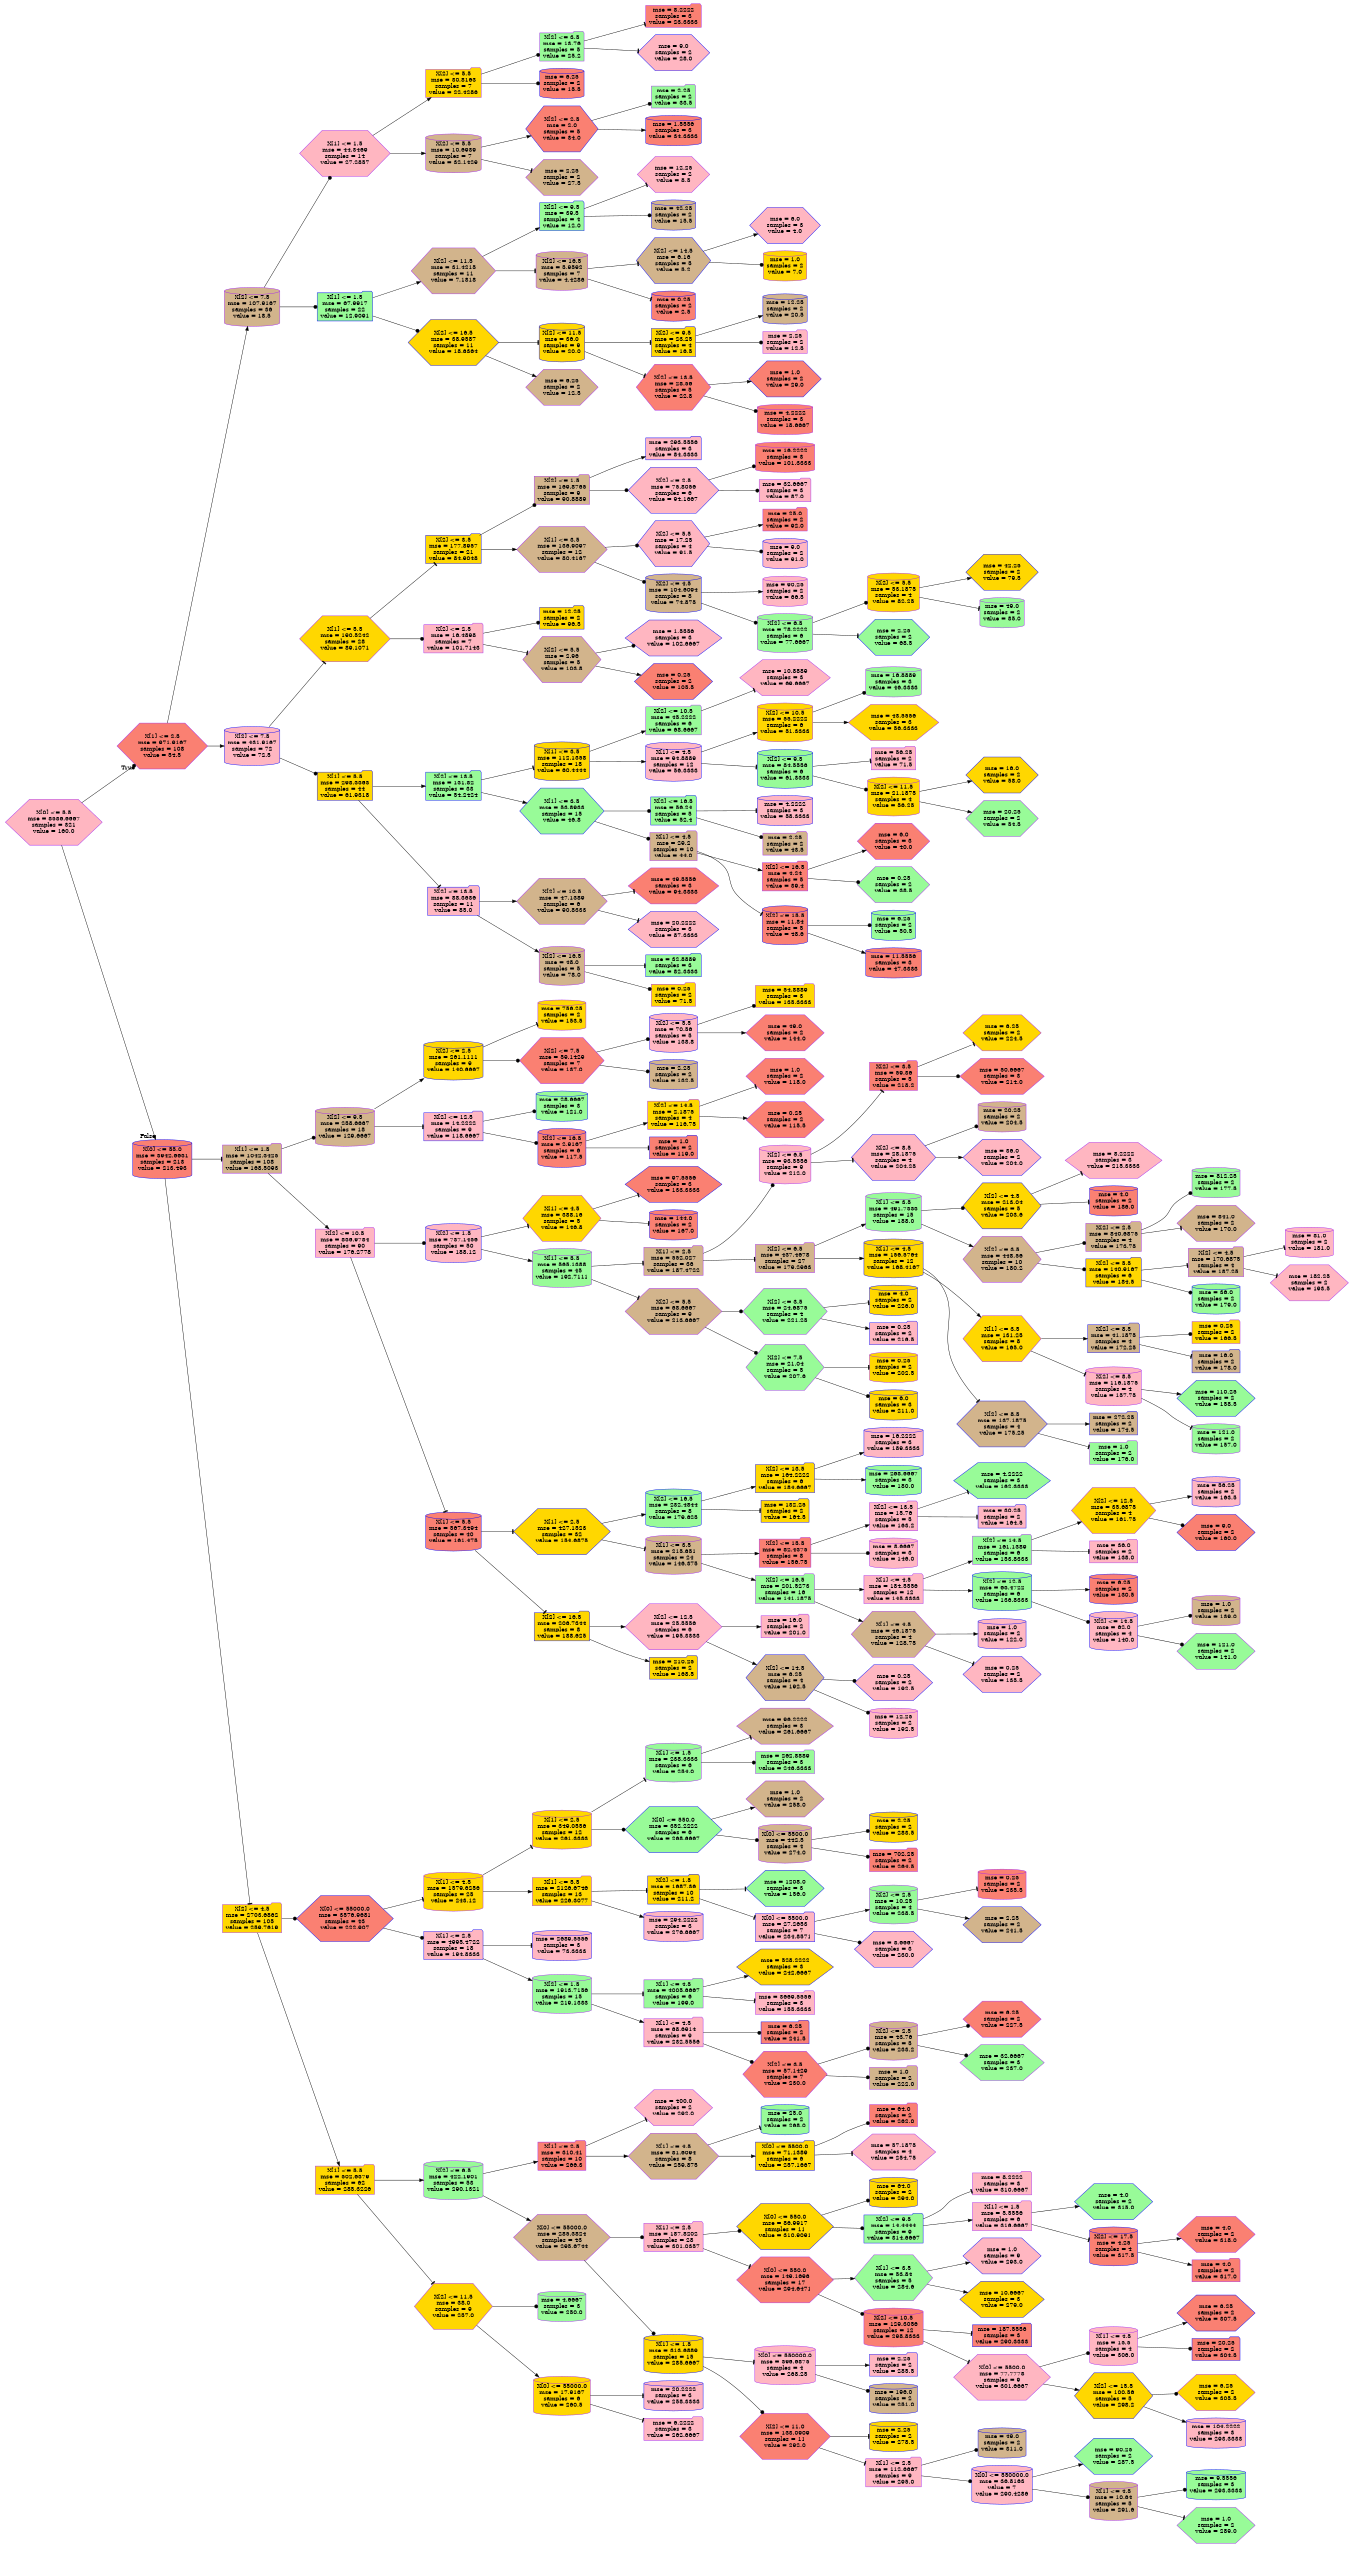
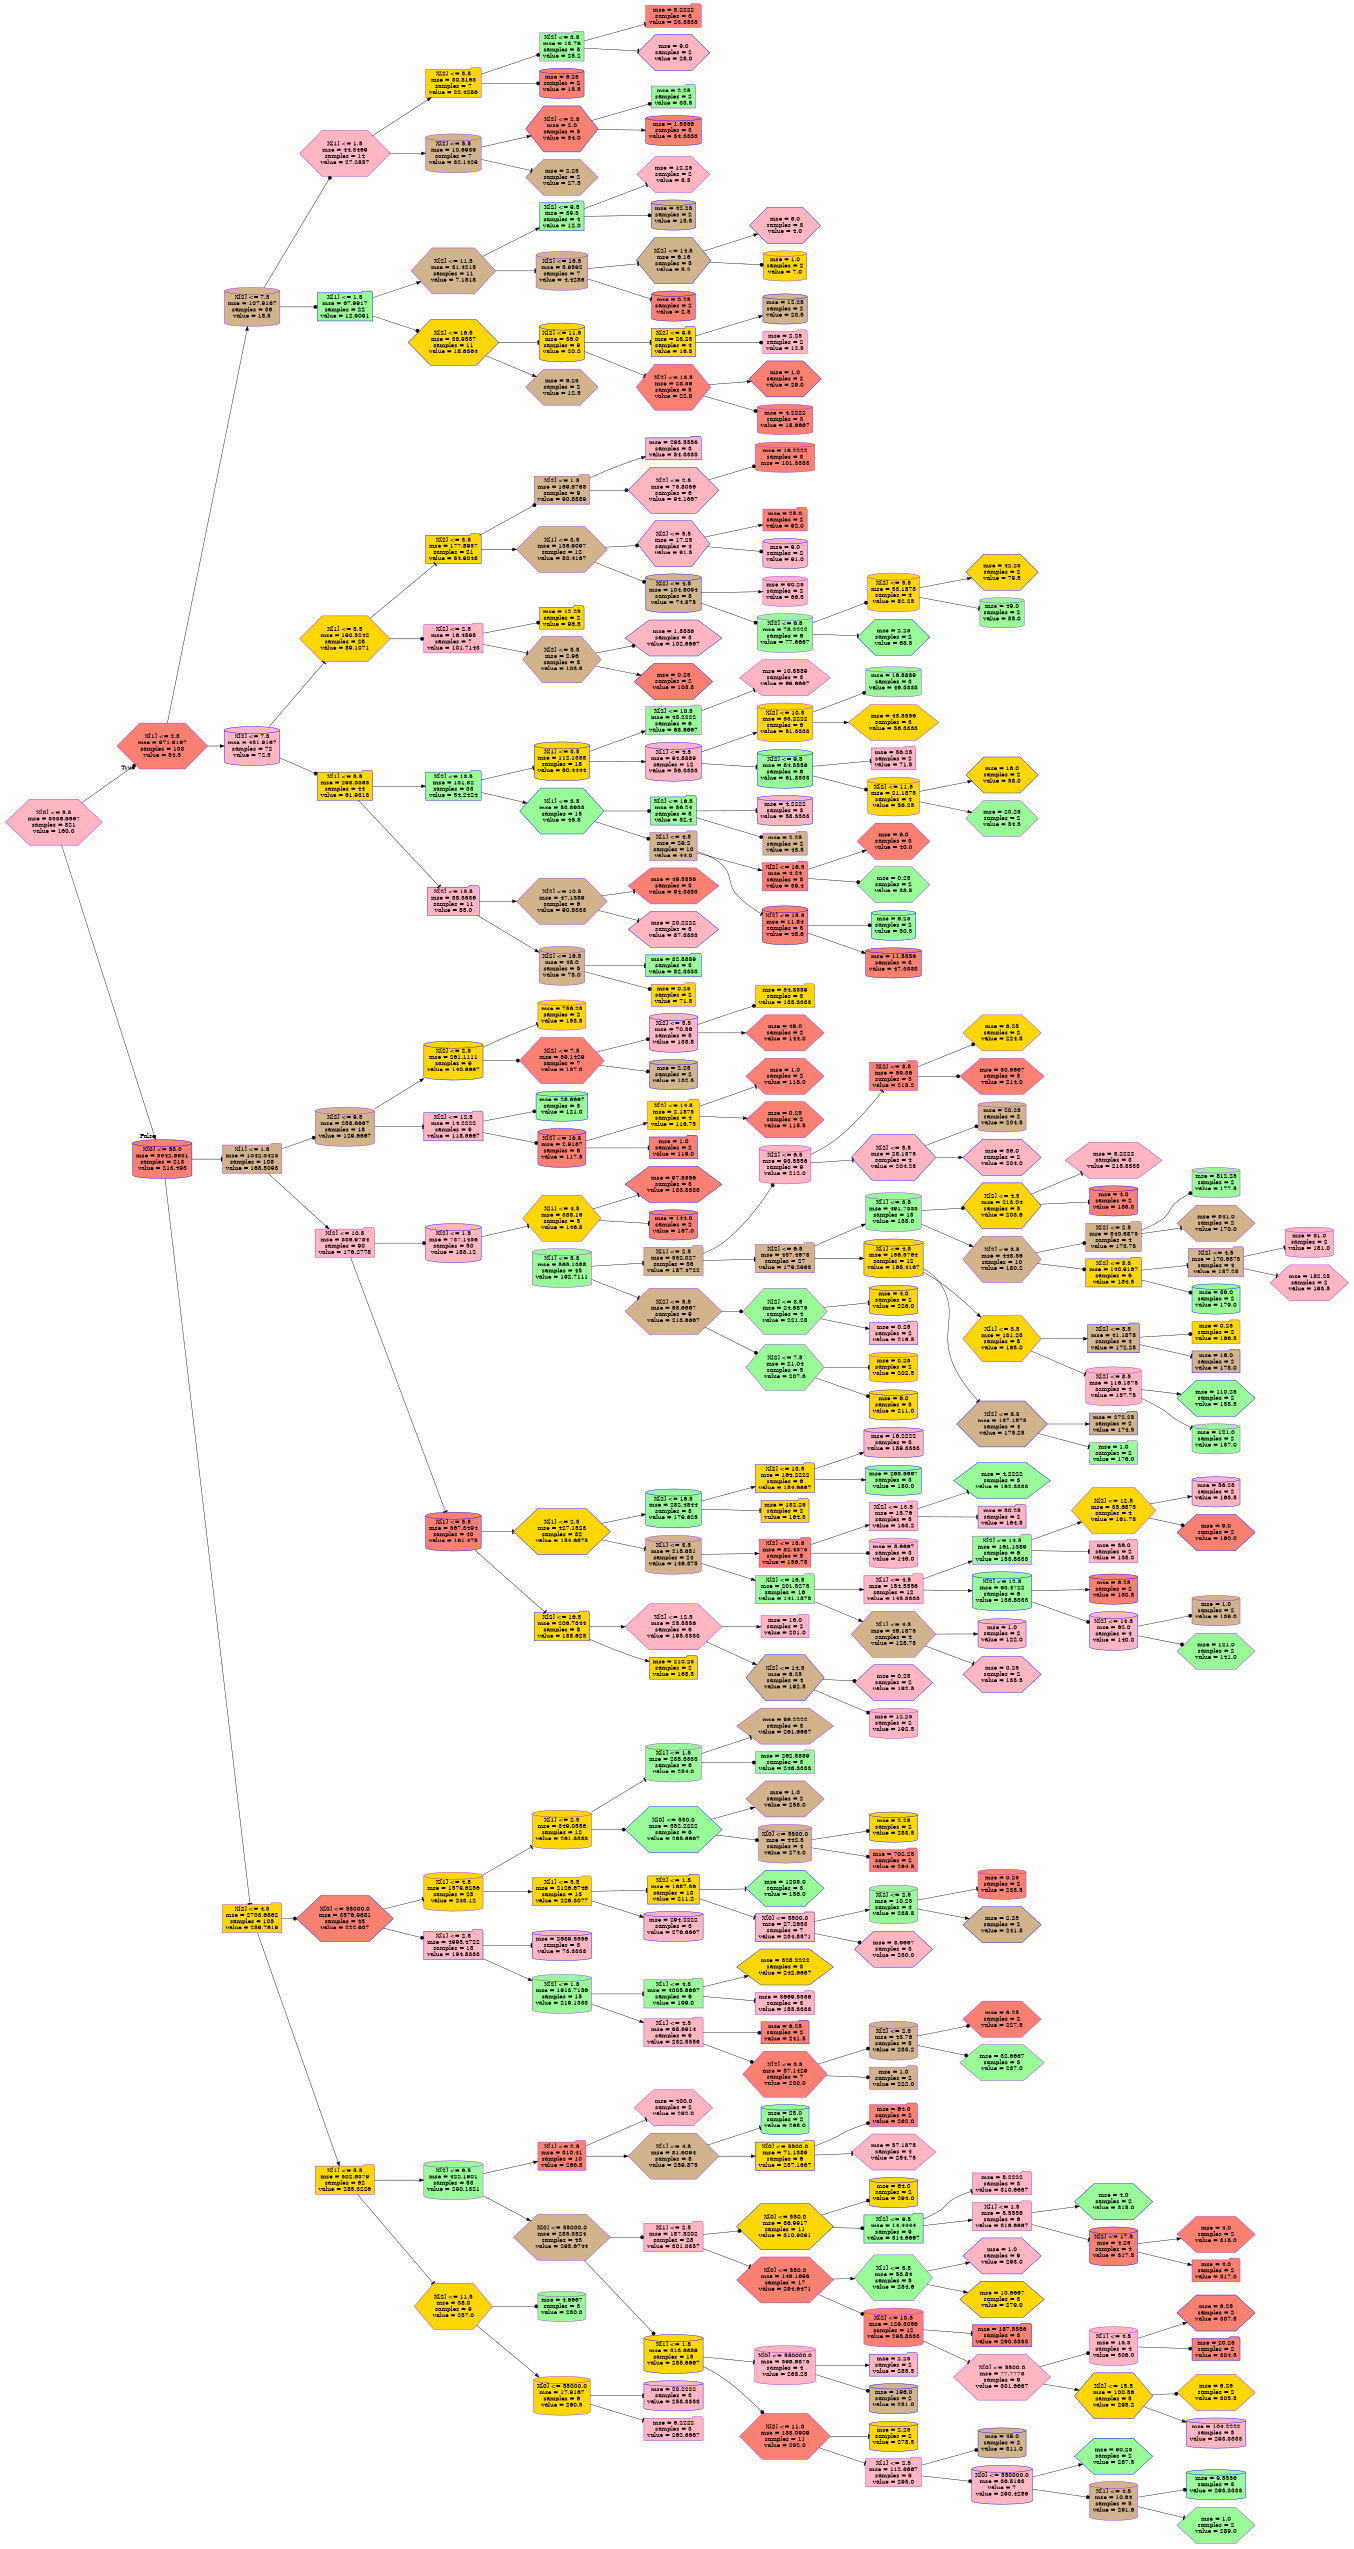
node "mse = 16.2222 samples = 3 value = 101.3333": label "mse = 16.2222 samples = 3 value = 101.3333" -> "mse = 16.2222 samples = 3 mse = 101.3333"
node "mse = 32.6667 samples = 3 value = 87.0": removed
edge "X[2] <= 3.5 mse = 59.36 samples = 5 value = 218.2" -> "mse = 6.25 samples = 2 value = 224.5": arrowhead tee -> dot
edge "X[2] <= 1.5 mse = 737.1456 samples = 50 value = 188.12" -> "X[1] <= 5.5 mse = 565.1388 samples = 45 value = 192.7111": removed
